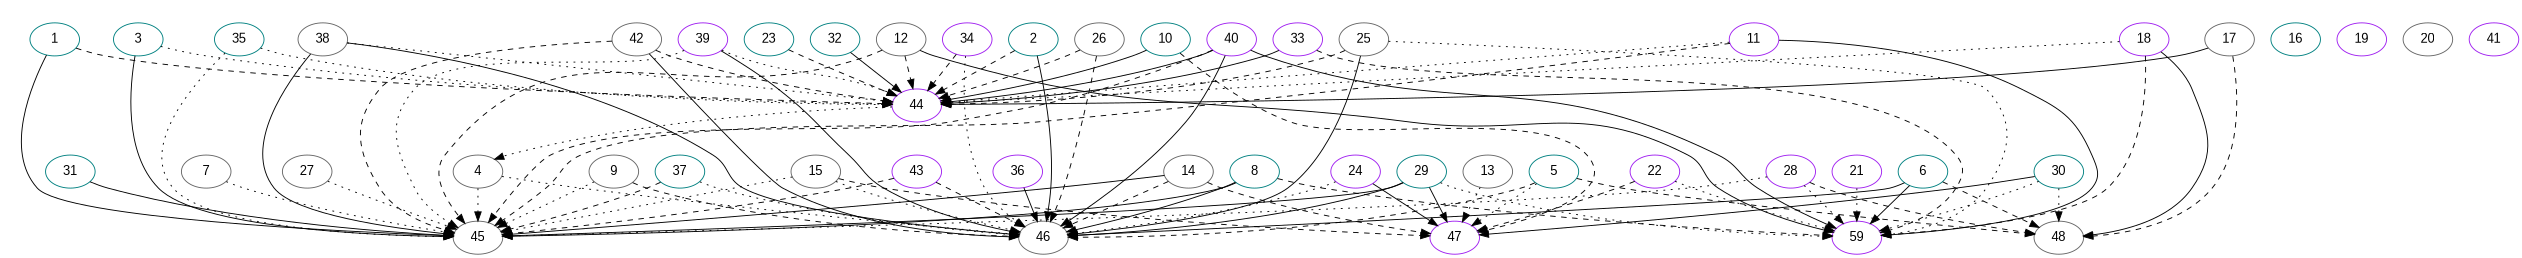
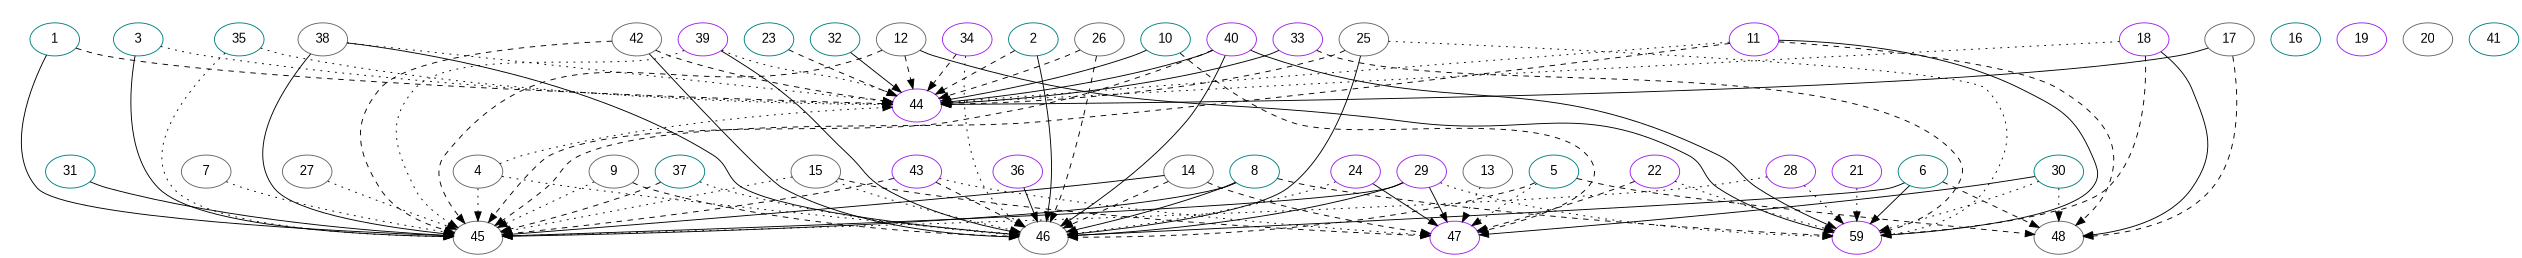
node "41": color purple -> teal
edge "44" -> "4": reversed
node "29": color teal -> purple
edge "43" -> "47": added
edge "28" -> "48": now "11" -> "48"
